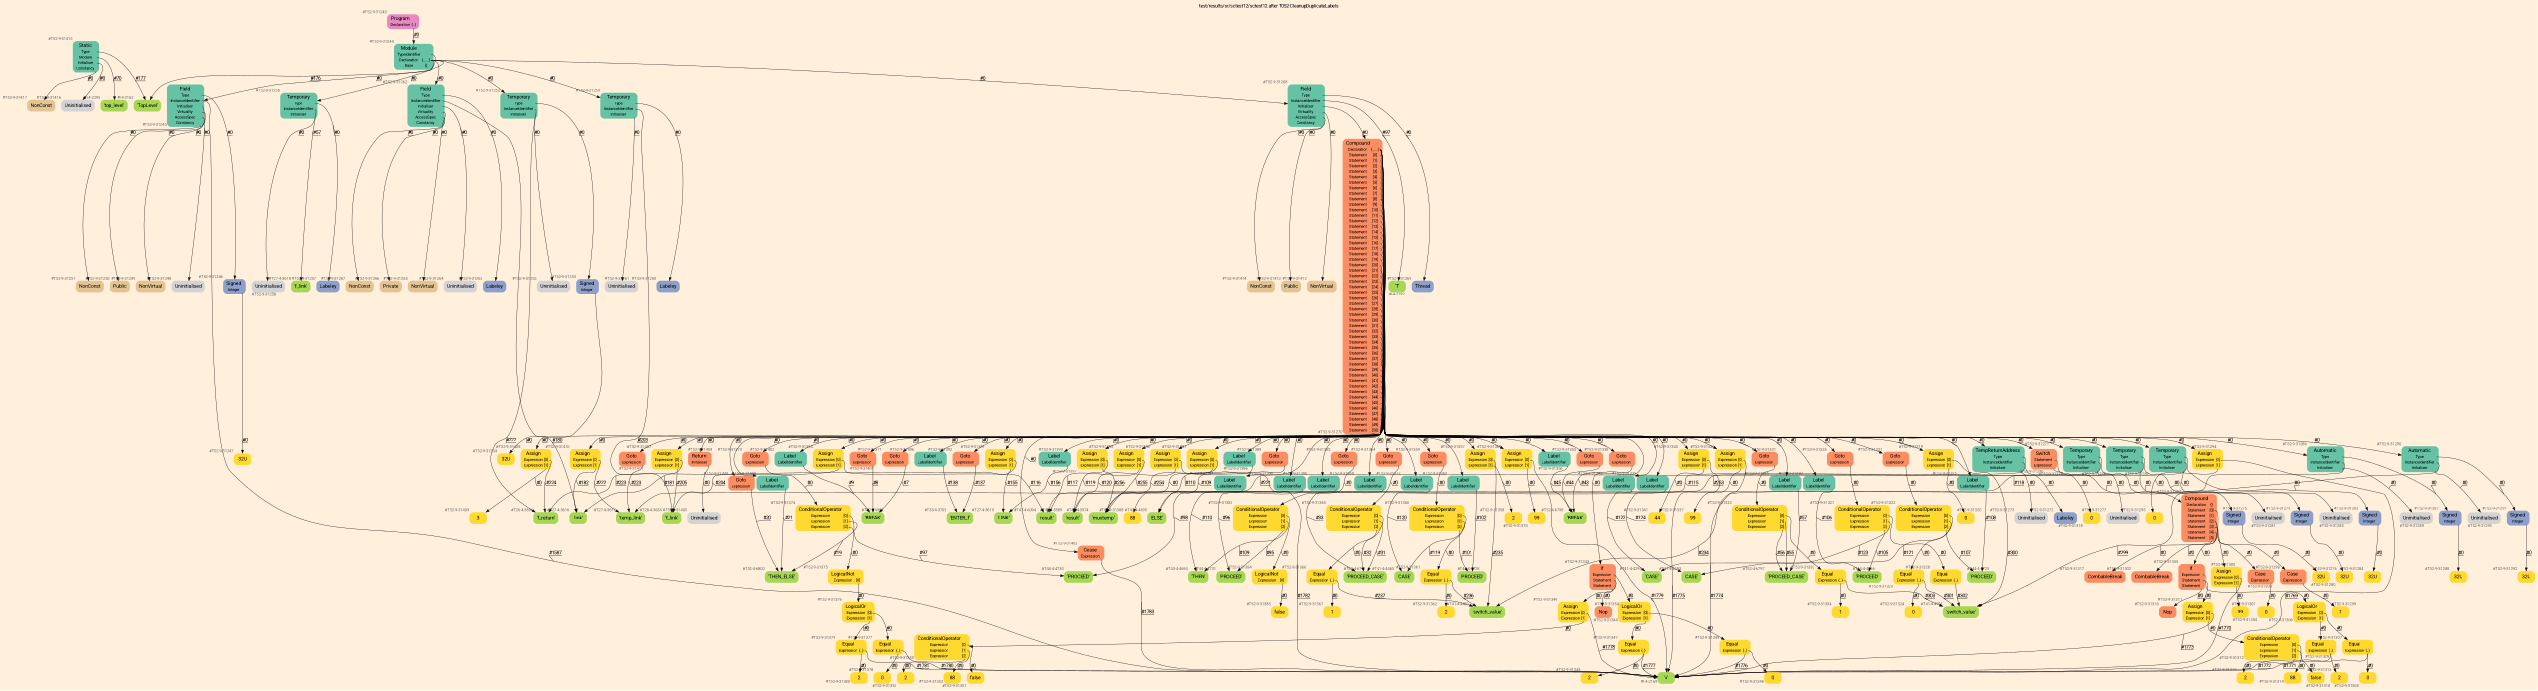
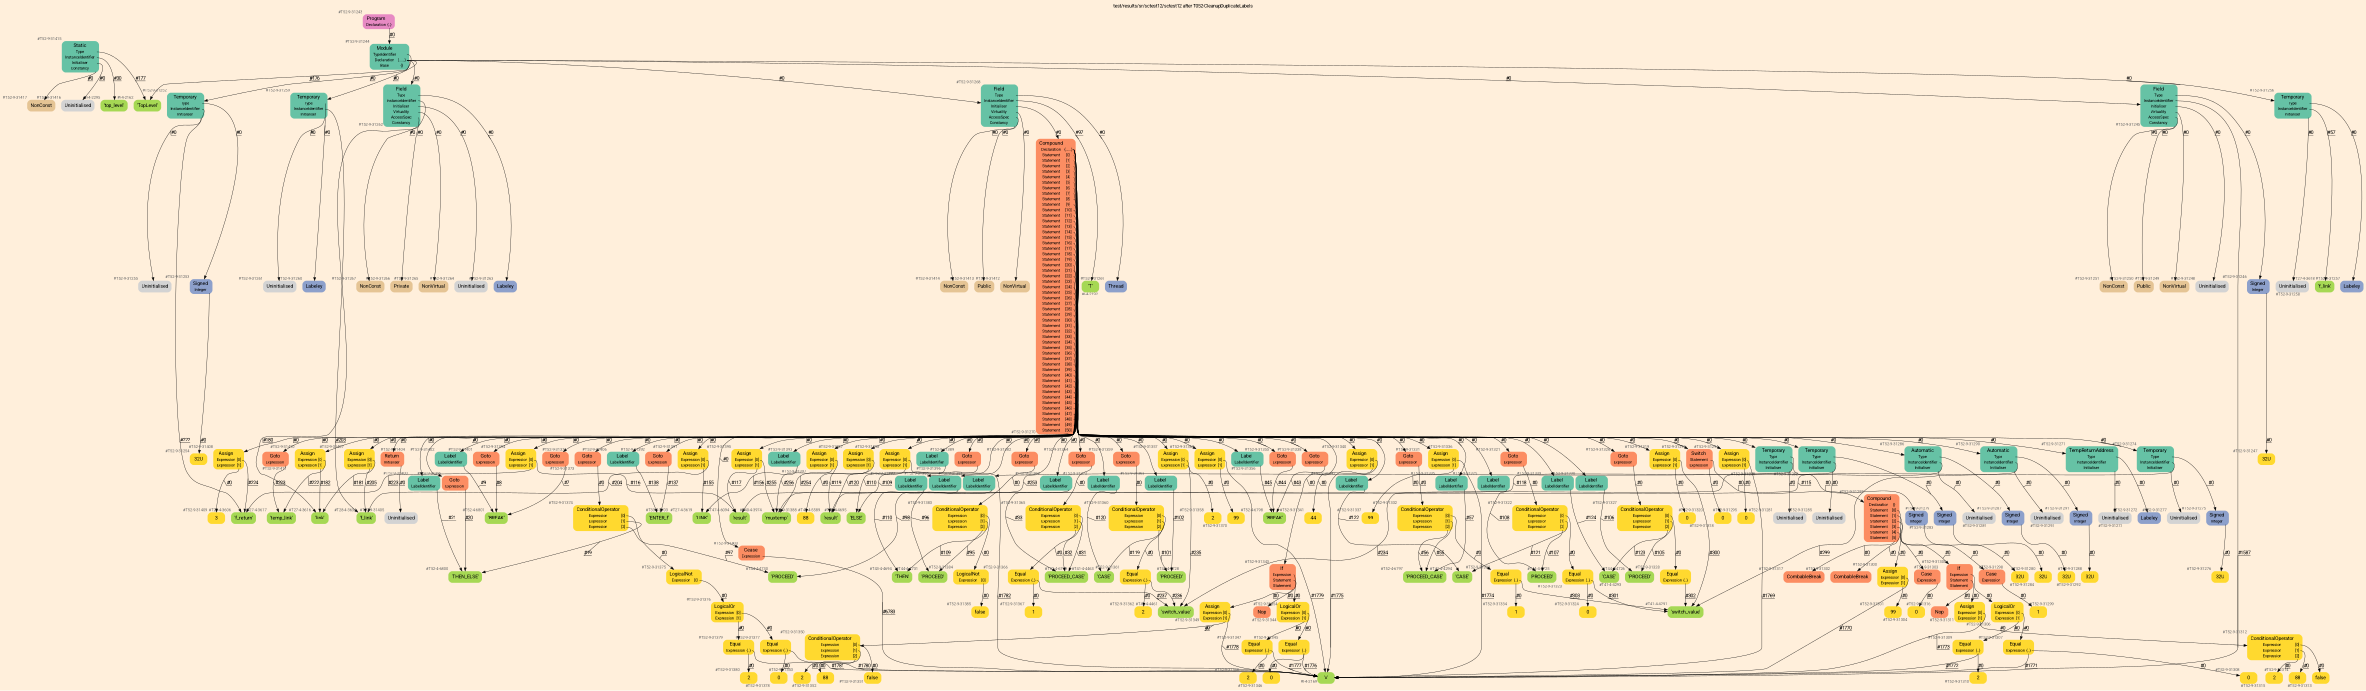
node "Static": text "Module" -> "InstanceIdentifier"
edge "Static" -> "'top_level'": label "#70" -> "#30"
edge "TempReturnAddress" -> "'temp_link'": removed, label "#221"
edge "Cease" -> "'x'": label "#1783" -> "#6783"
